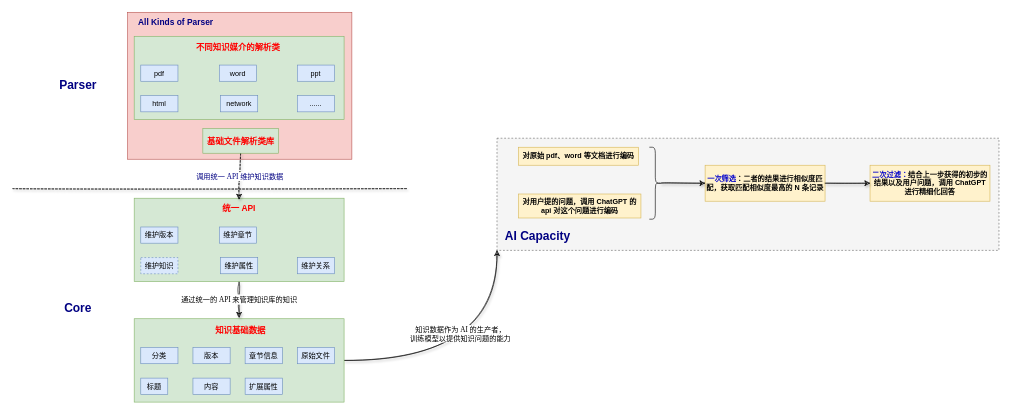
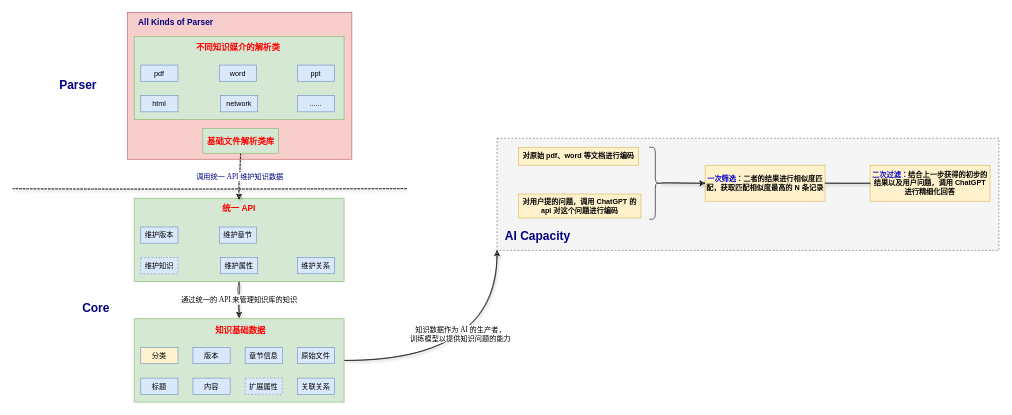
edge "一次筛选：二者的结果进行相似度匹配，获取匹配相似度最高的 N 条记录" -> "二次过滤：结合上一步获得的初步的结果以及用户问题，调用 ChatGPT 进行精细化回答": arrowhead classic -> none
node "Core": moved (78, 308) -> (96, 308)
node "分类": fillcolor #dae8fc -> #fff2cc
node "标题": size 27x16 -> 37x16
node "扩展属性": style solid -> dashed
node "关联关系": added
